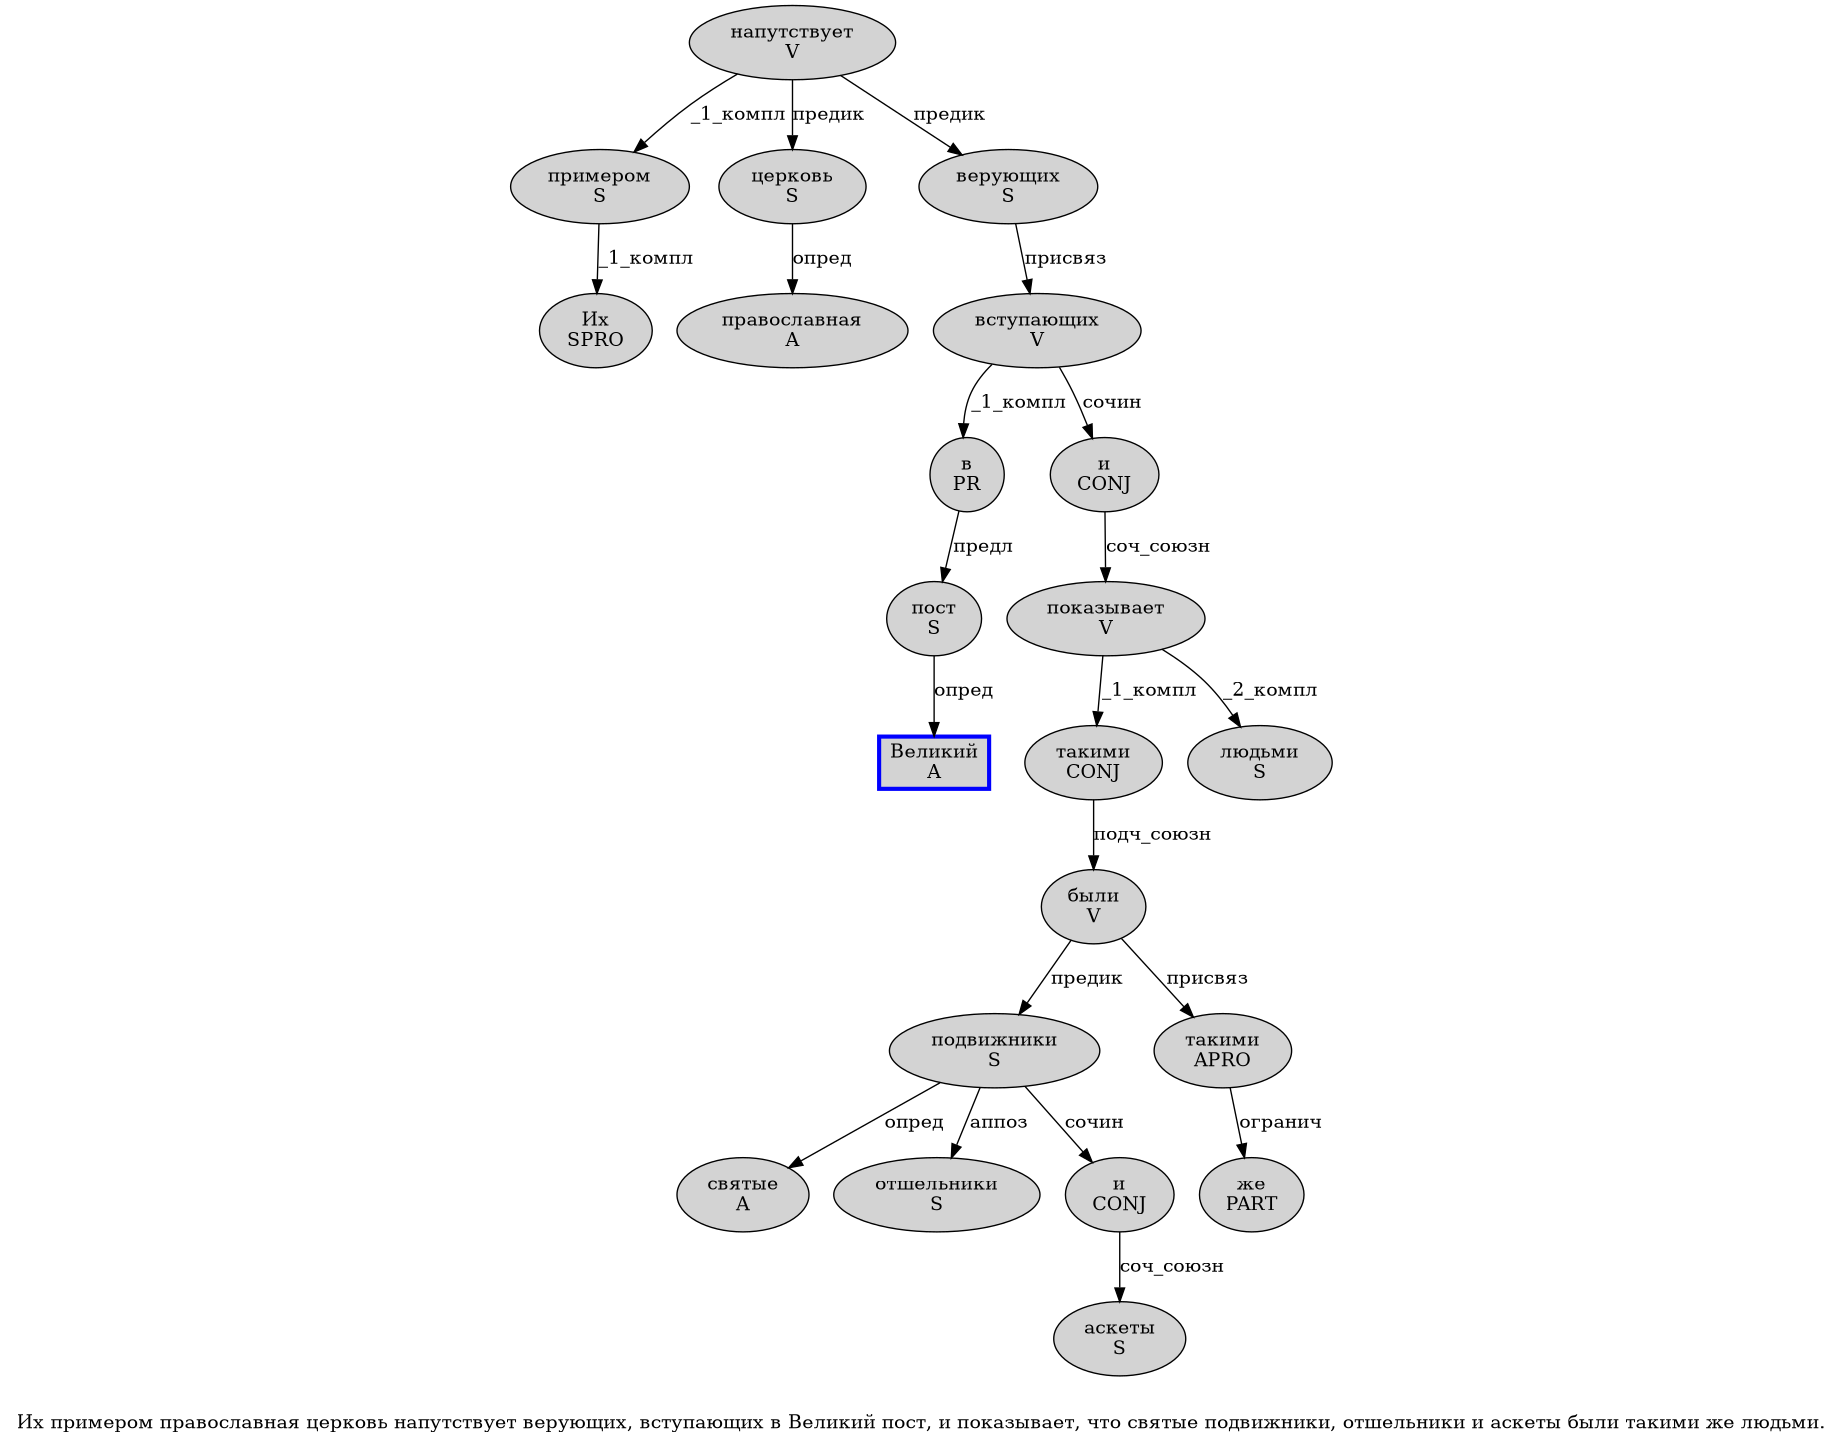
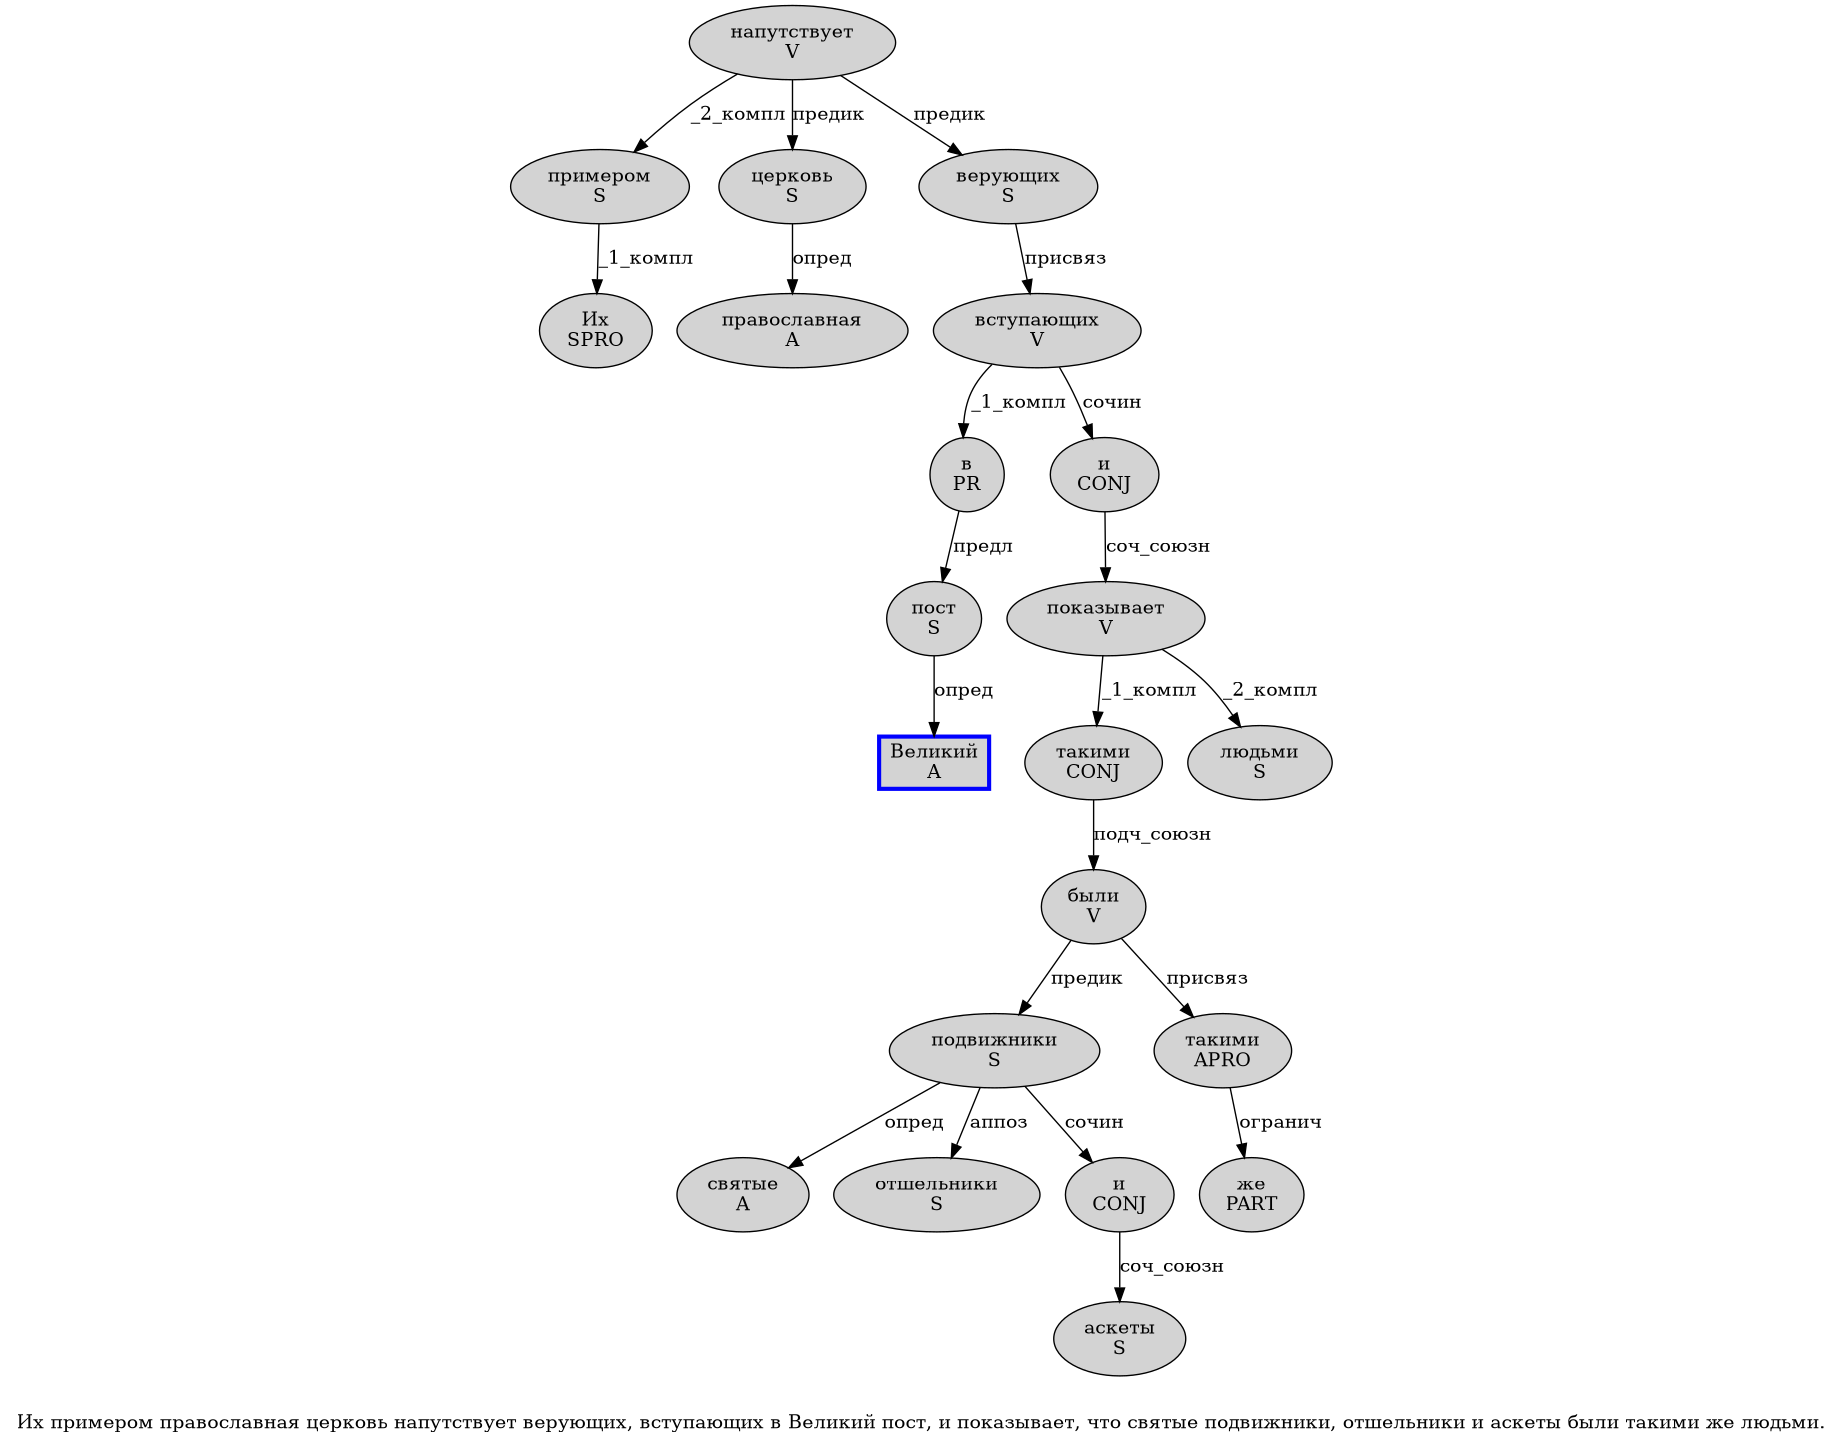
edge "напутствует V" -> "примером S": label "_1_компл" -> "_2_компл"
